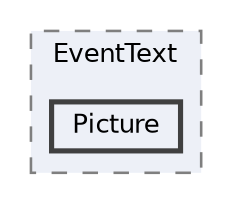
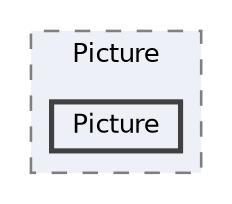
cluster "EventText": label "EventText" -> "Picture"
